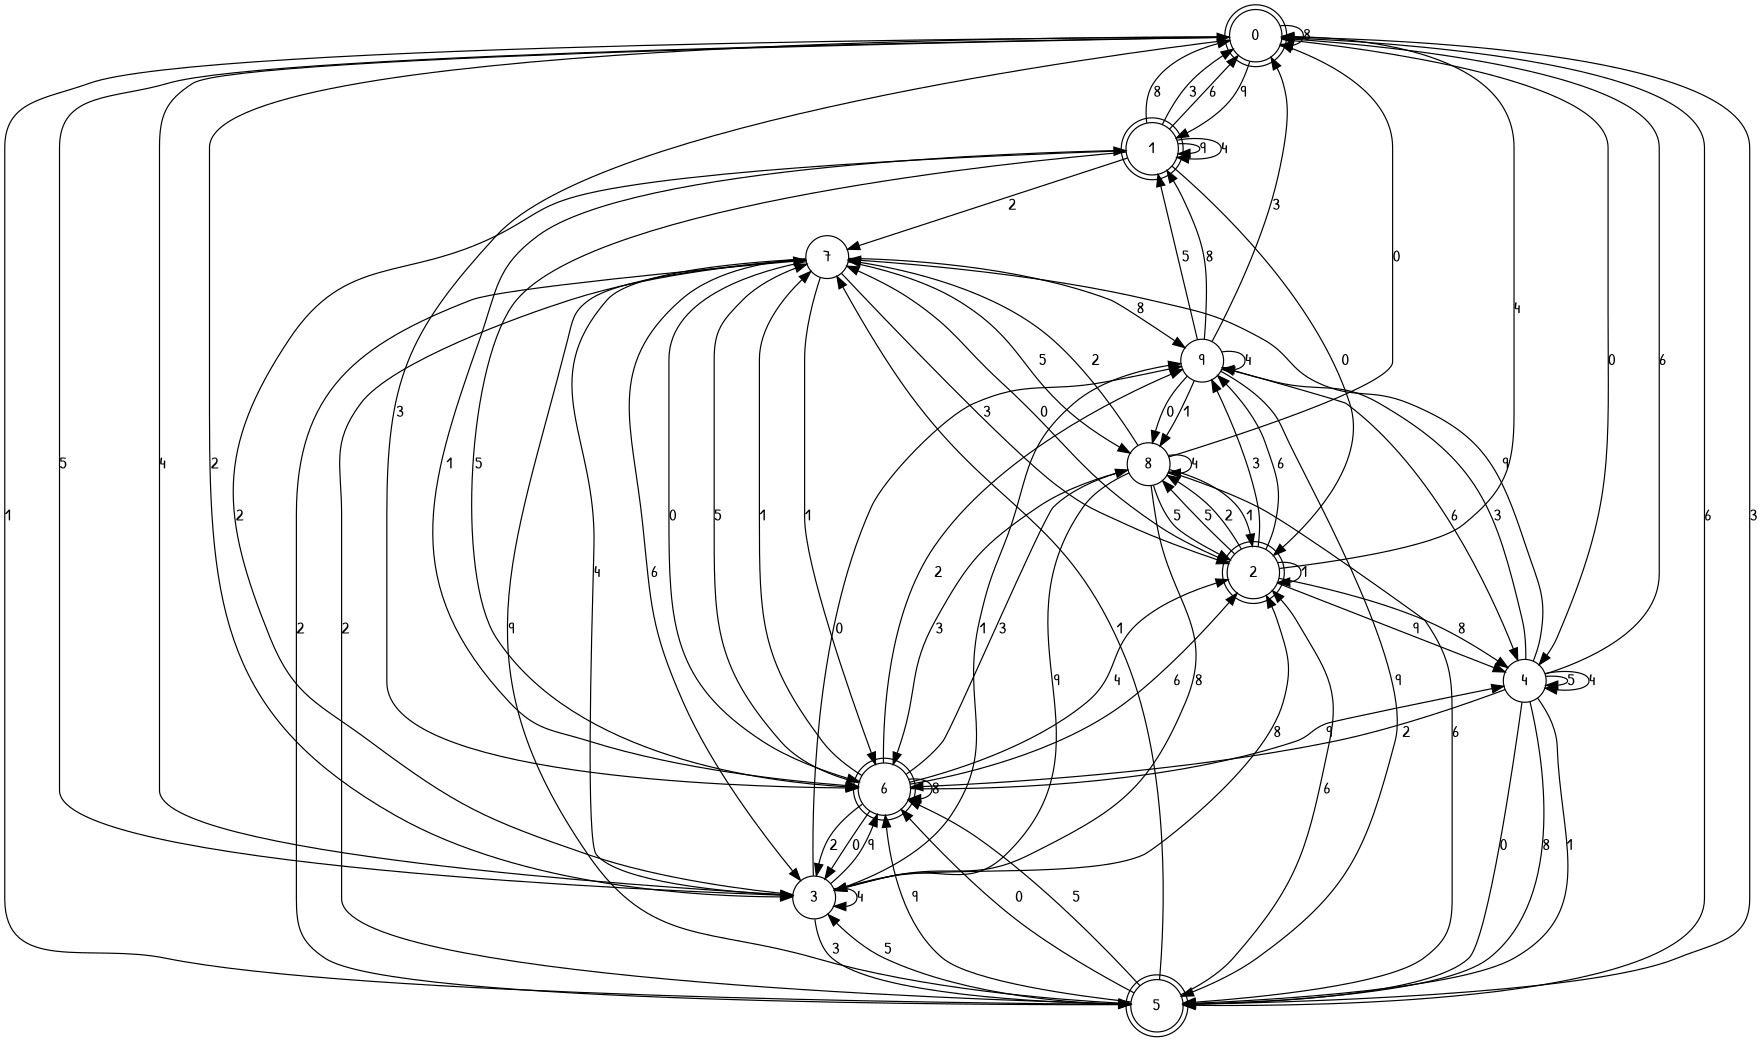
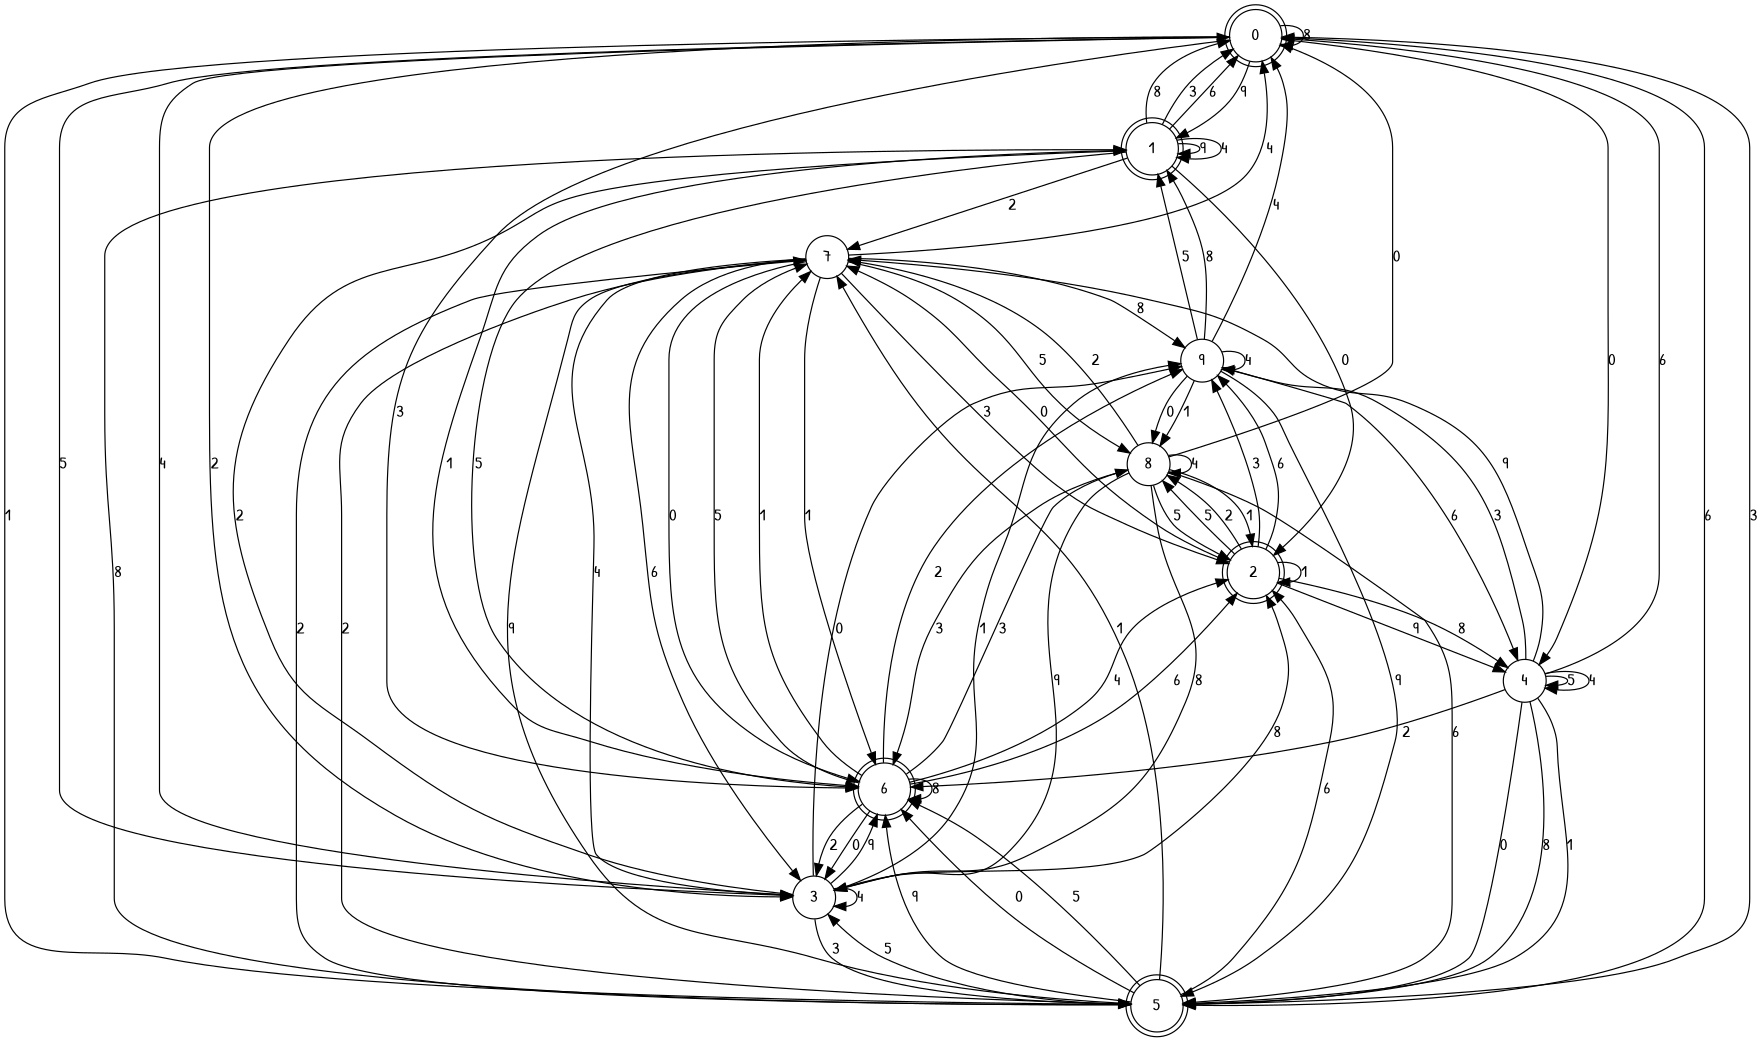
edge "9" -> "0": label "3" -> "4"
edge "2" -> "0": now "7" -> "0"
edge "5" -> "1": added, label "8"
edge "6" -> "4": removed, label "9"
